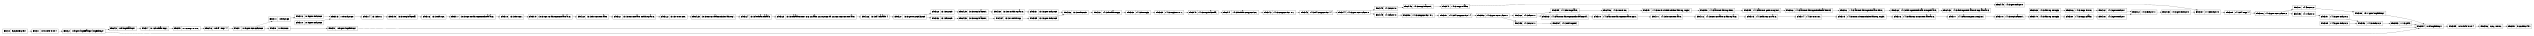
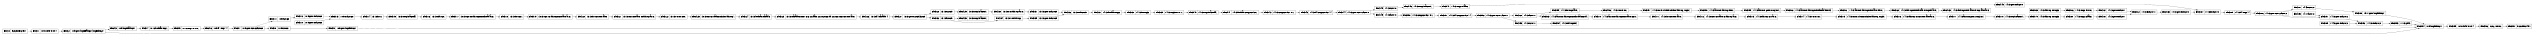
edge "Block 86" -> "Block 90": now "Block 86" -> "Block 91"
edge "Block 33" -> "Block 34": now "Block 32" -> "Block 34"
